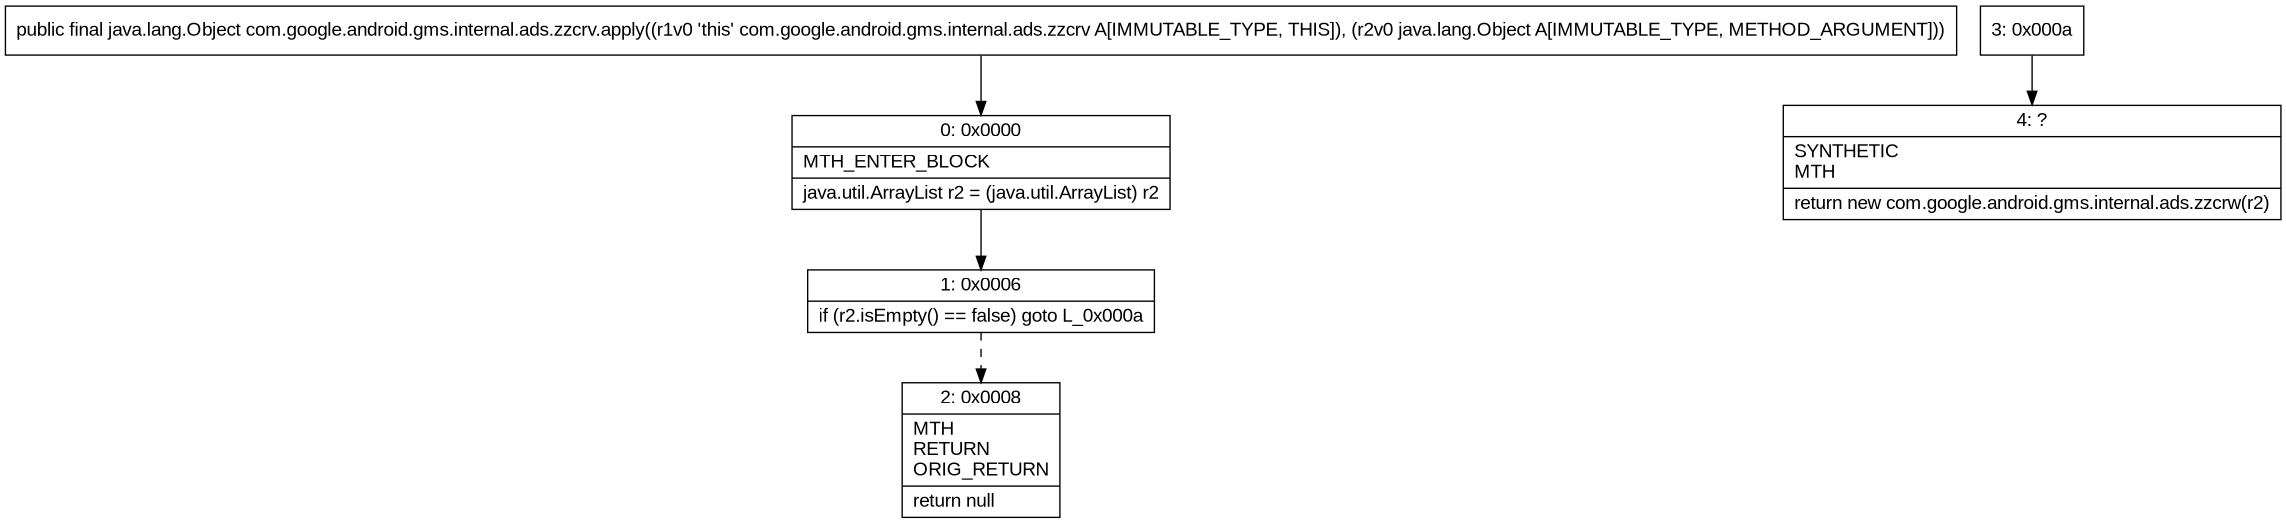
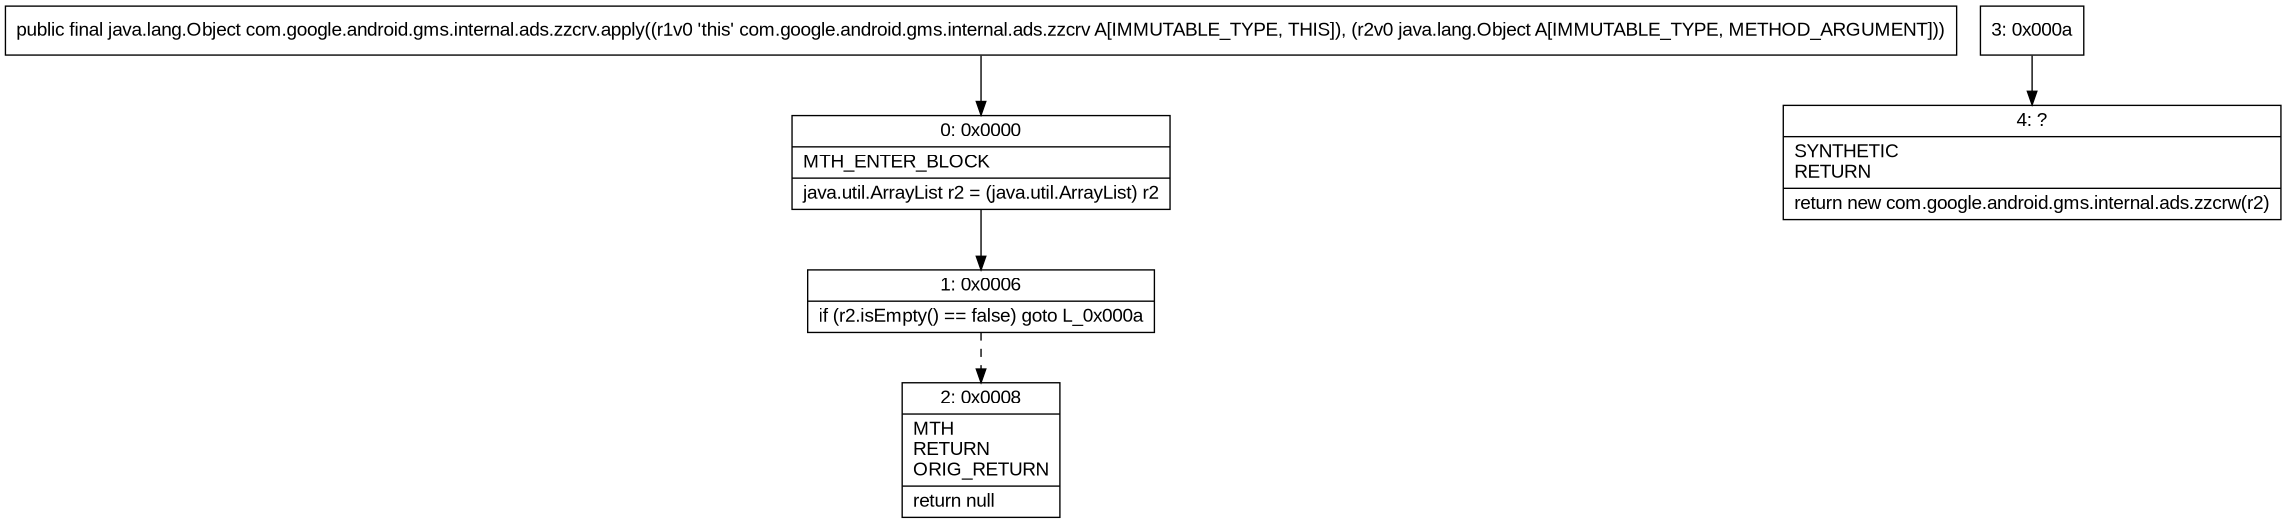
node "4: ?": text "MTH" -> "RETURN"
